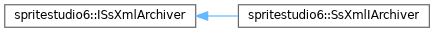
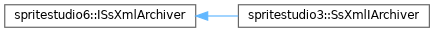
node "spritestudio6::SsXmlIArchiver": label "spritestudio6::SsXmlIArchiver" -> "spritestudio3::SsXmlIArchiver"
